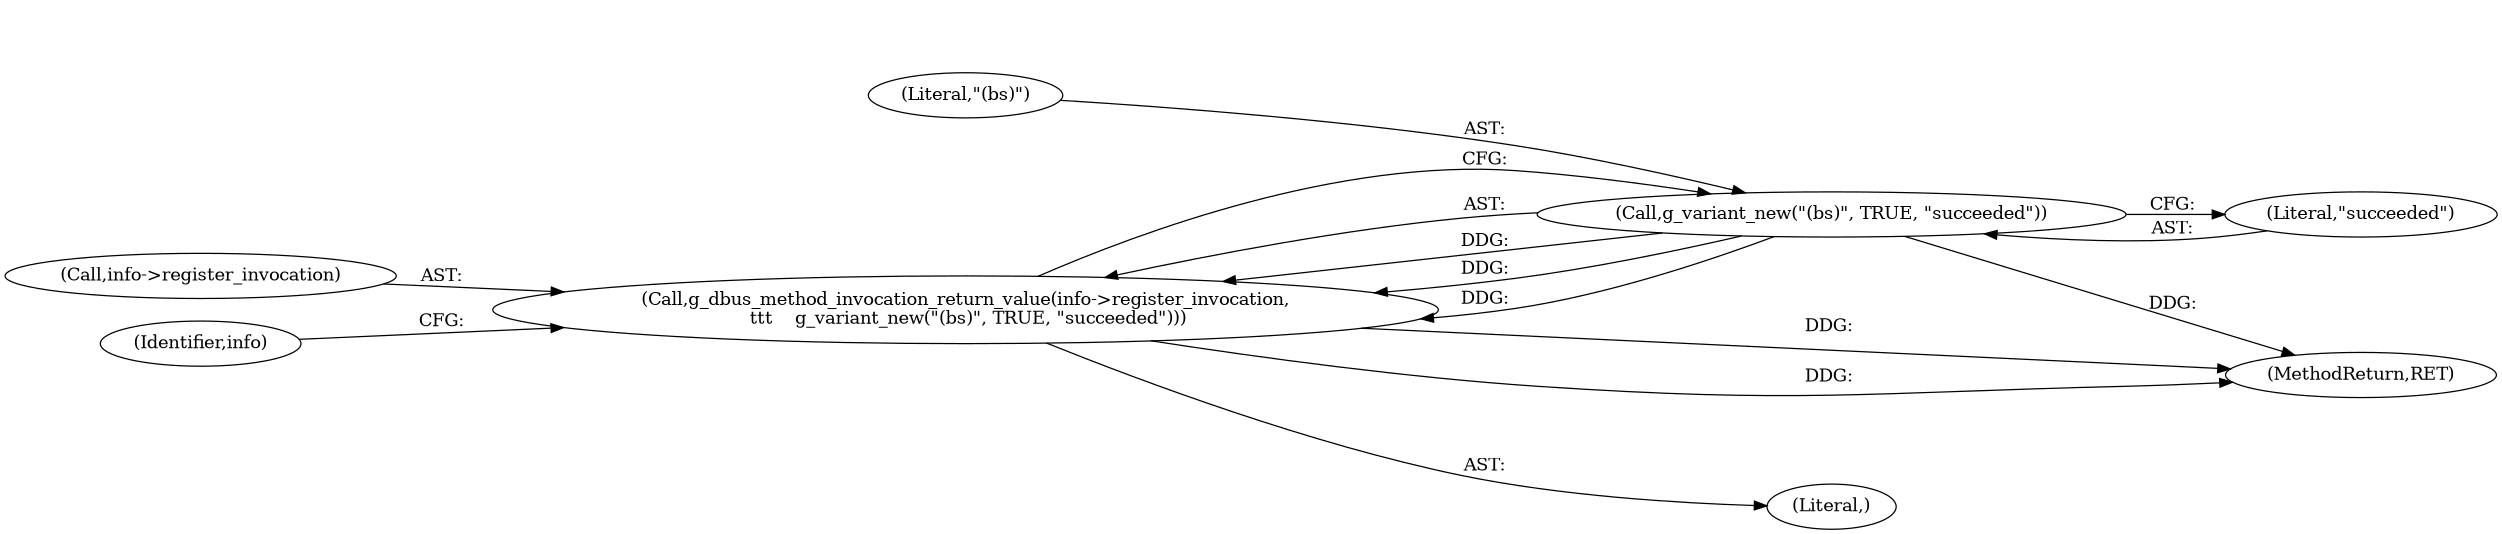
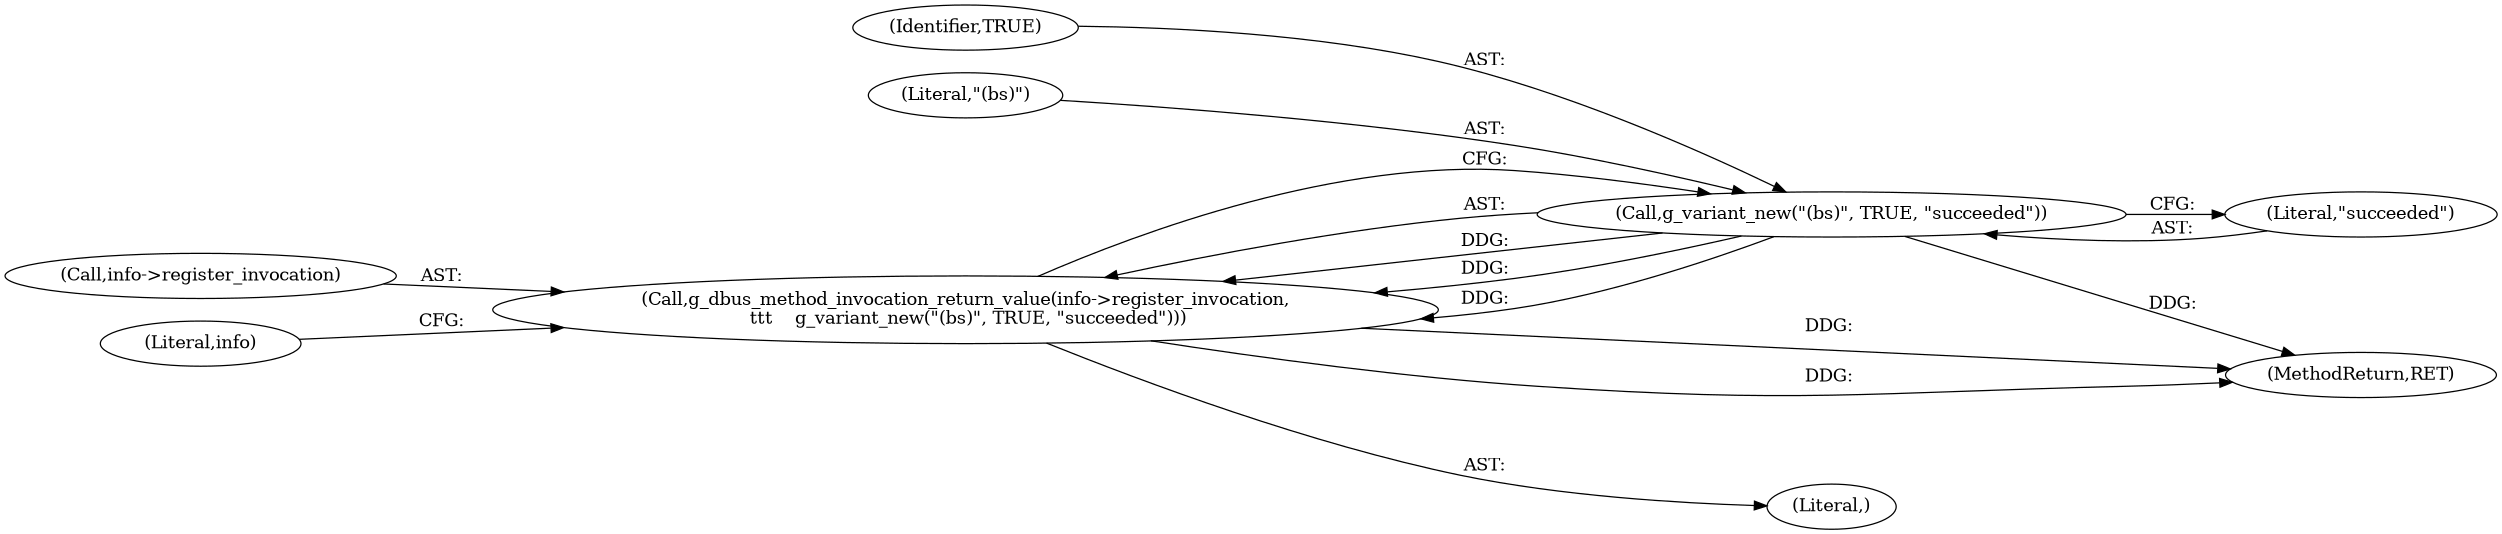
node "(Identifier,TRUE)": added
node "(Identifier,info)": label "(Identifier,info)" -> "(Literal,info)"
